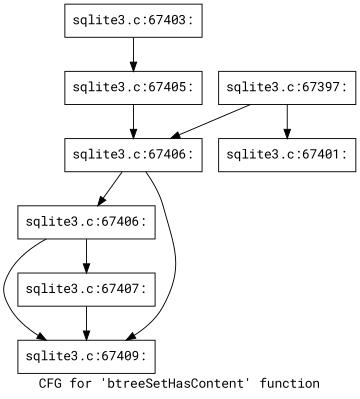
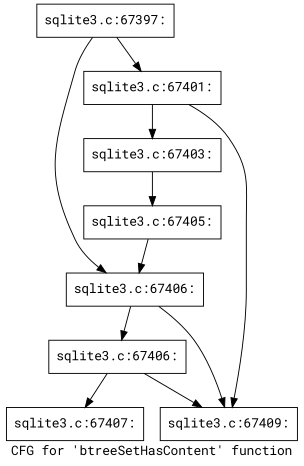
edge "sqlite3.c:67401:" -> "sqlite3.c:67403:": added
edge "sqlite3.c:67407:" -> "sqlite3.c:67409:": now "sqlite3.c:67401:" -> "sqlite3.c:67409:"
